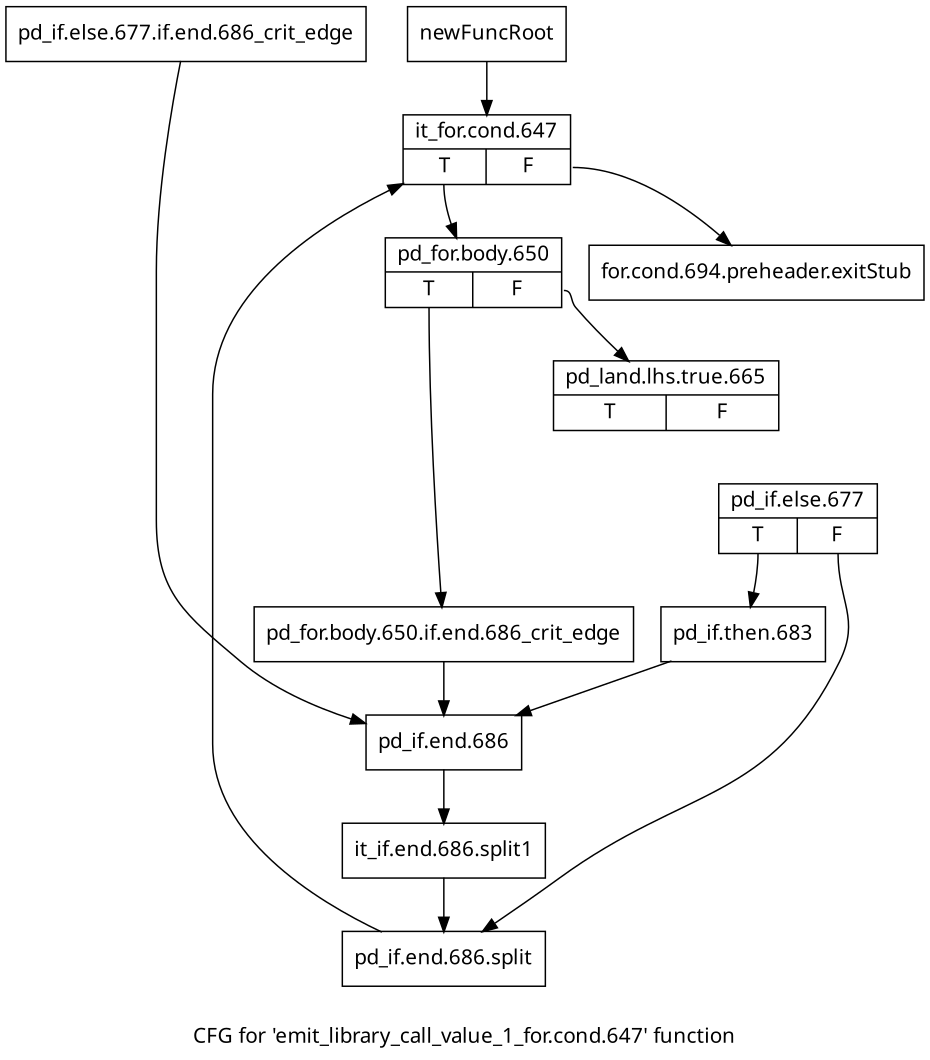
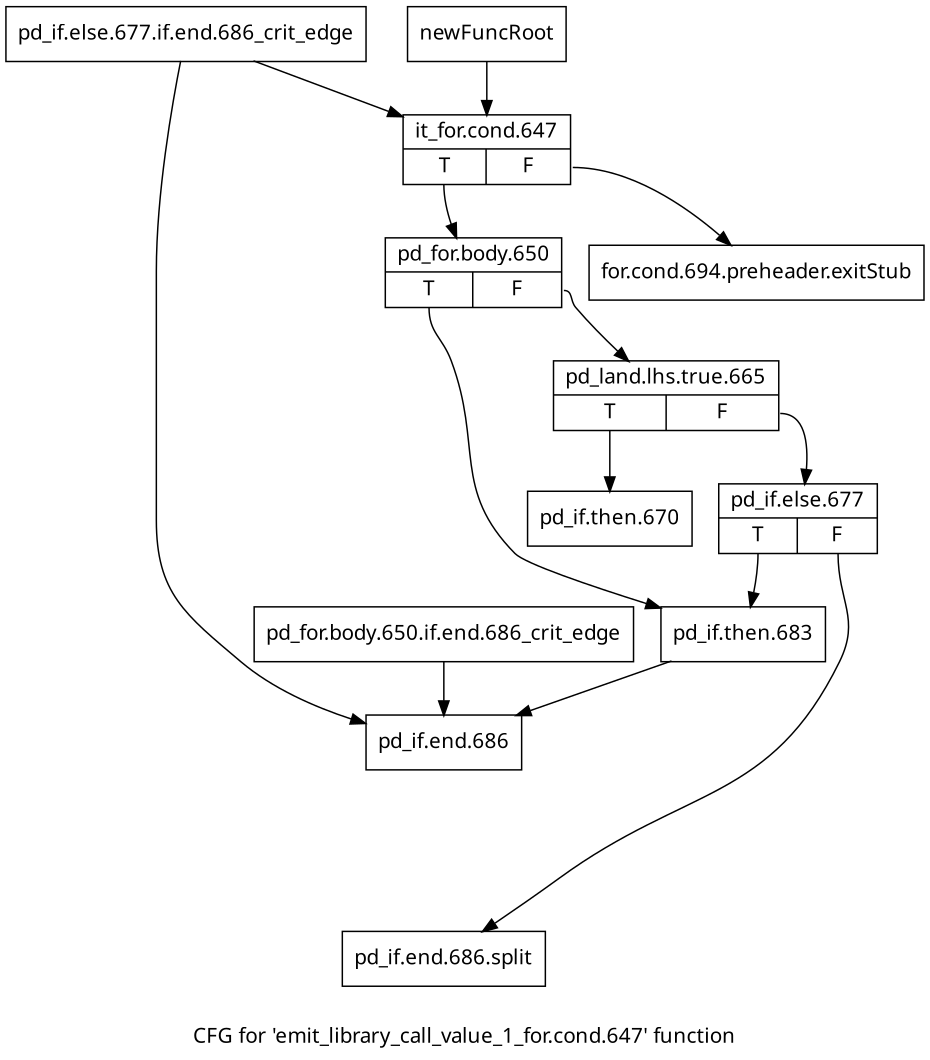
edge "pd_land.lhs.true.665" -> "pd_if.else.677": added
edge "pd_for.body.650" -> "pd_for.body.650.if.end.686_crit_edge": now "pd_for.body.650" -> "pd_if.then.683"
node "pd_if.then.670": added
edge "pd_if.end.686.split" -> "it_for.cond.647": now "pd_if.else.677.if.end.686_crit_edge" -> "it_for.cond.647"
node "it_if.end.686.split1": removed
